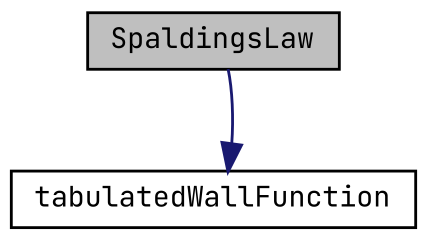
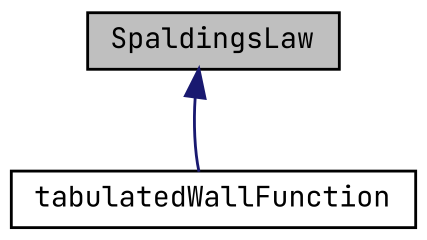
edge "SpaldingsLaw" -> "tabulatedWallFunction": reversed
